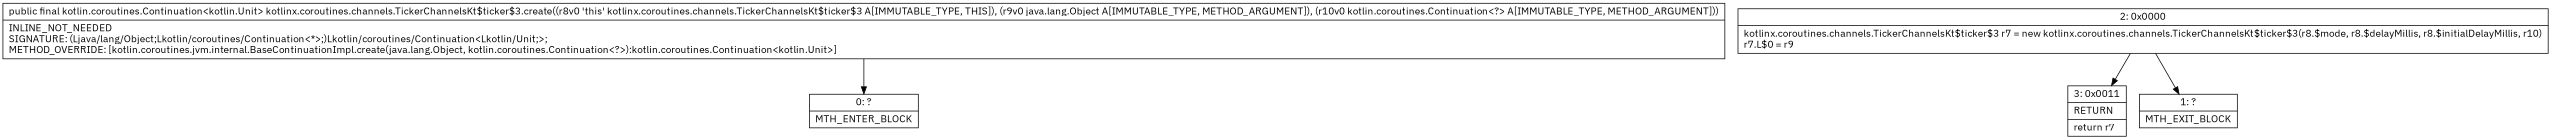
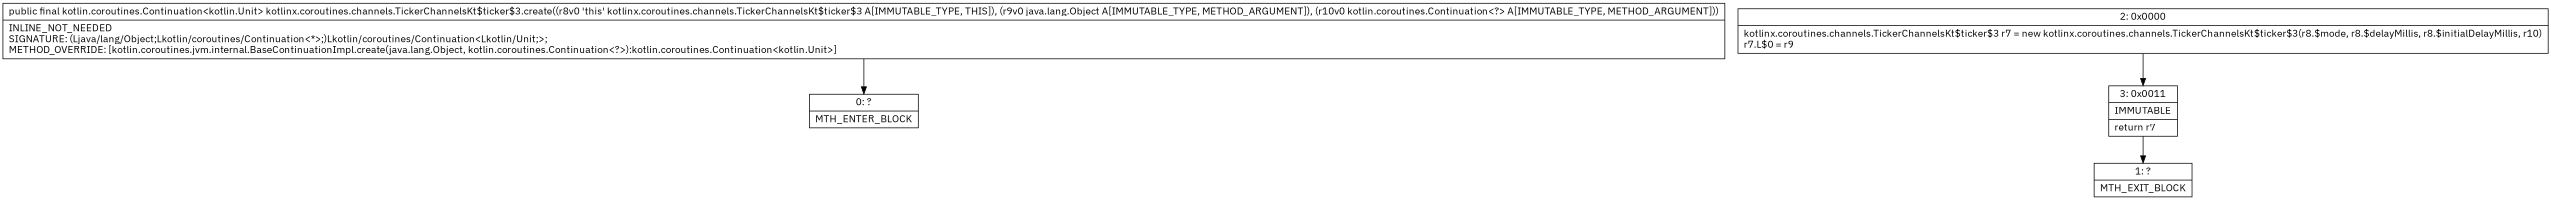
edge "2: 0x0000" -> "1: ?": now "3: 0x0011" -> "1: ?"
node "3: 0x0011": text "RETURN" -> "IMMUTABLE"
